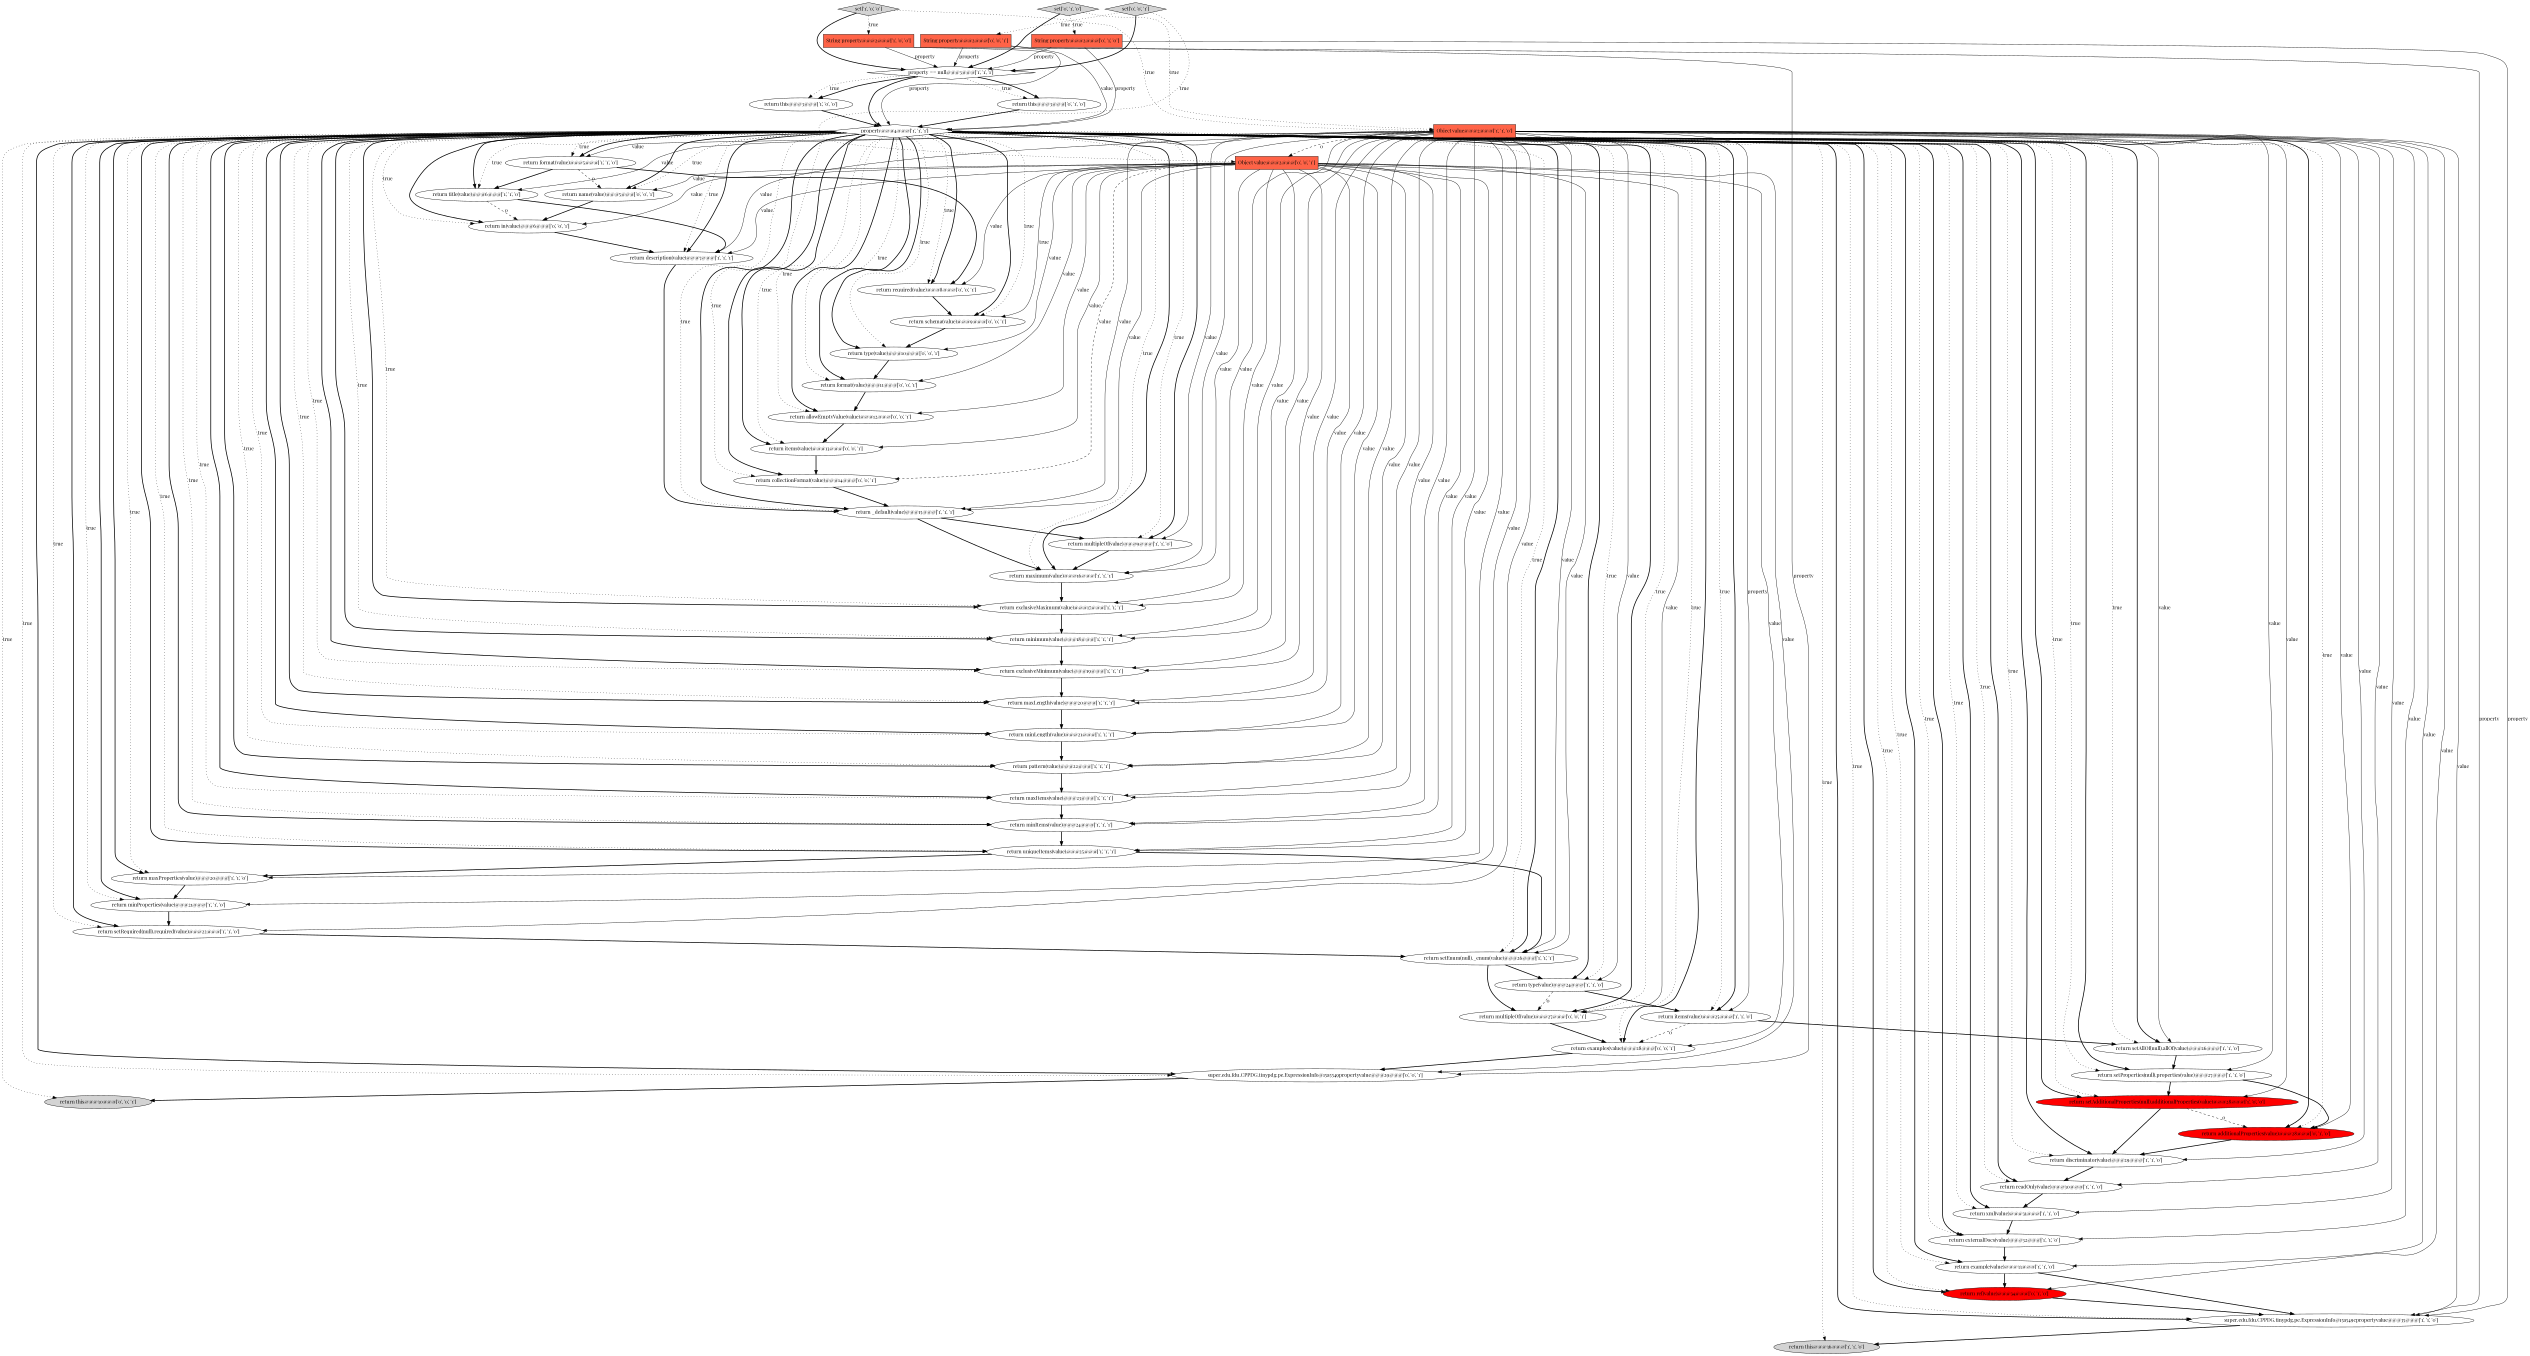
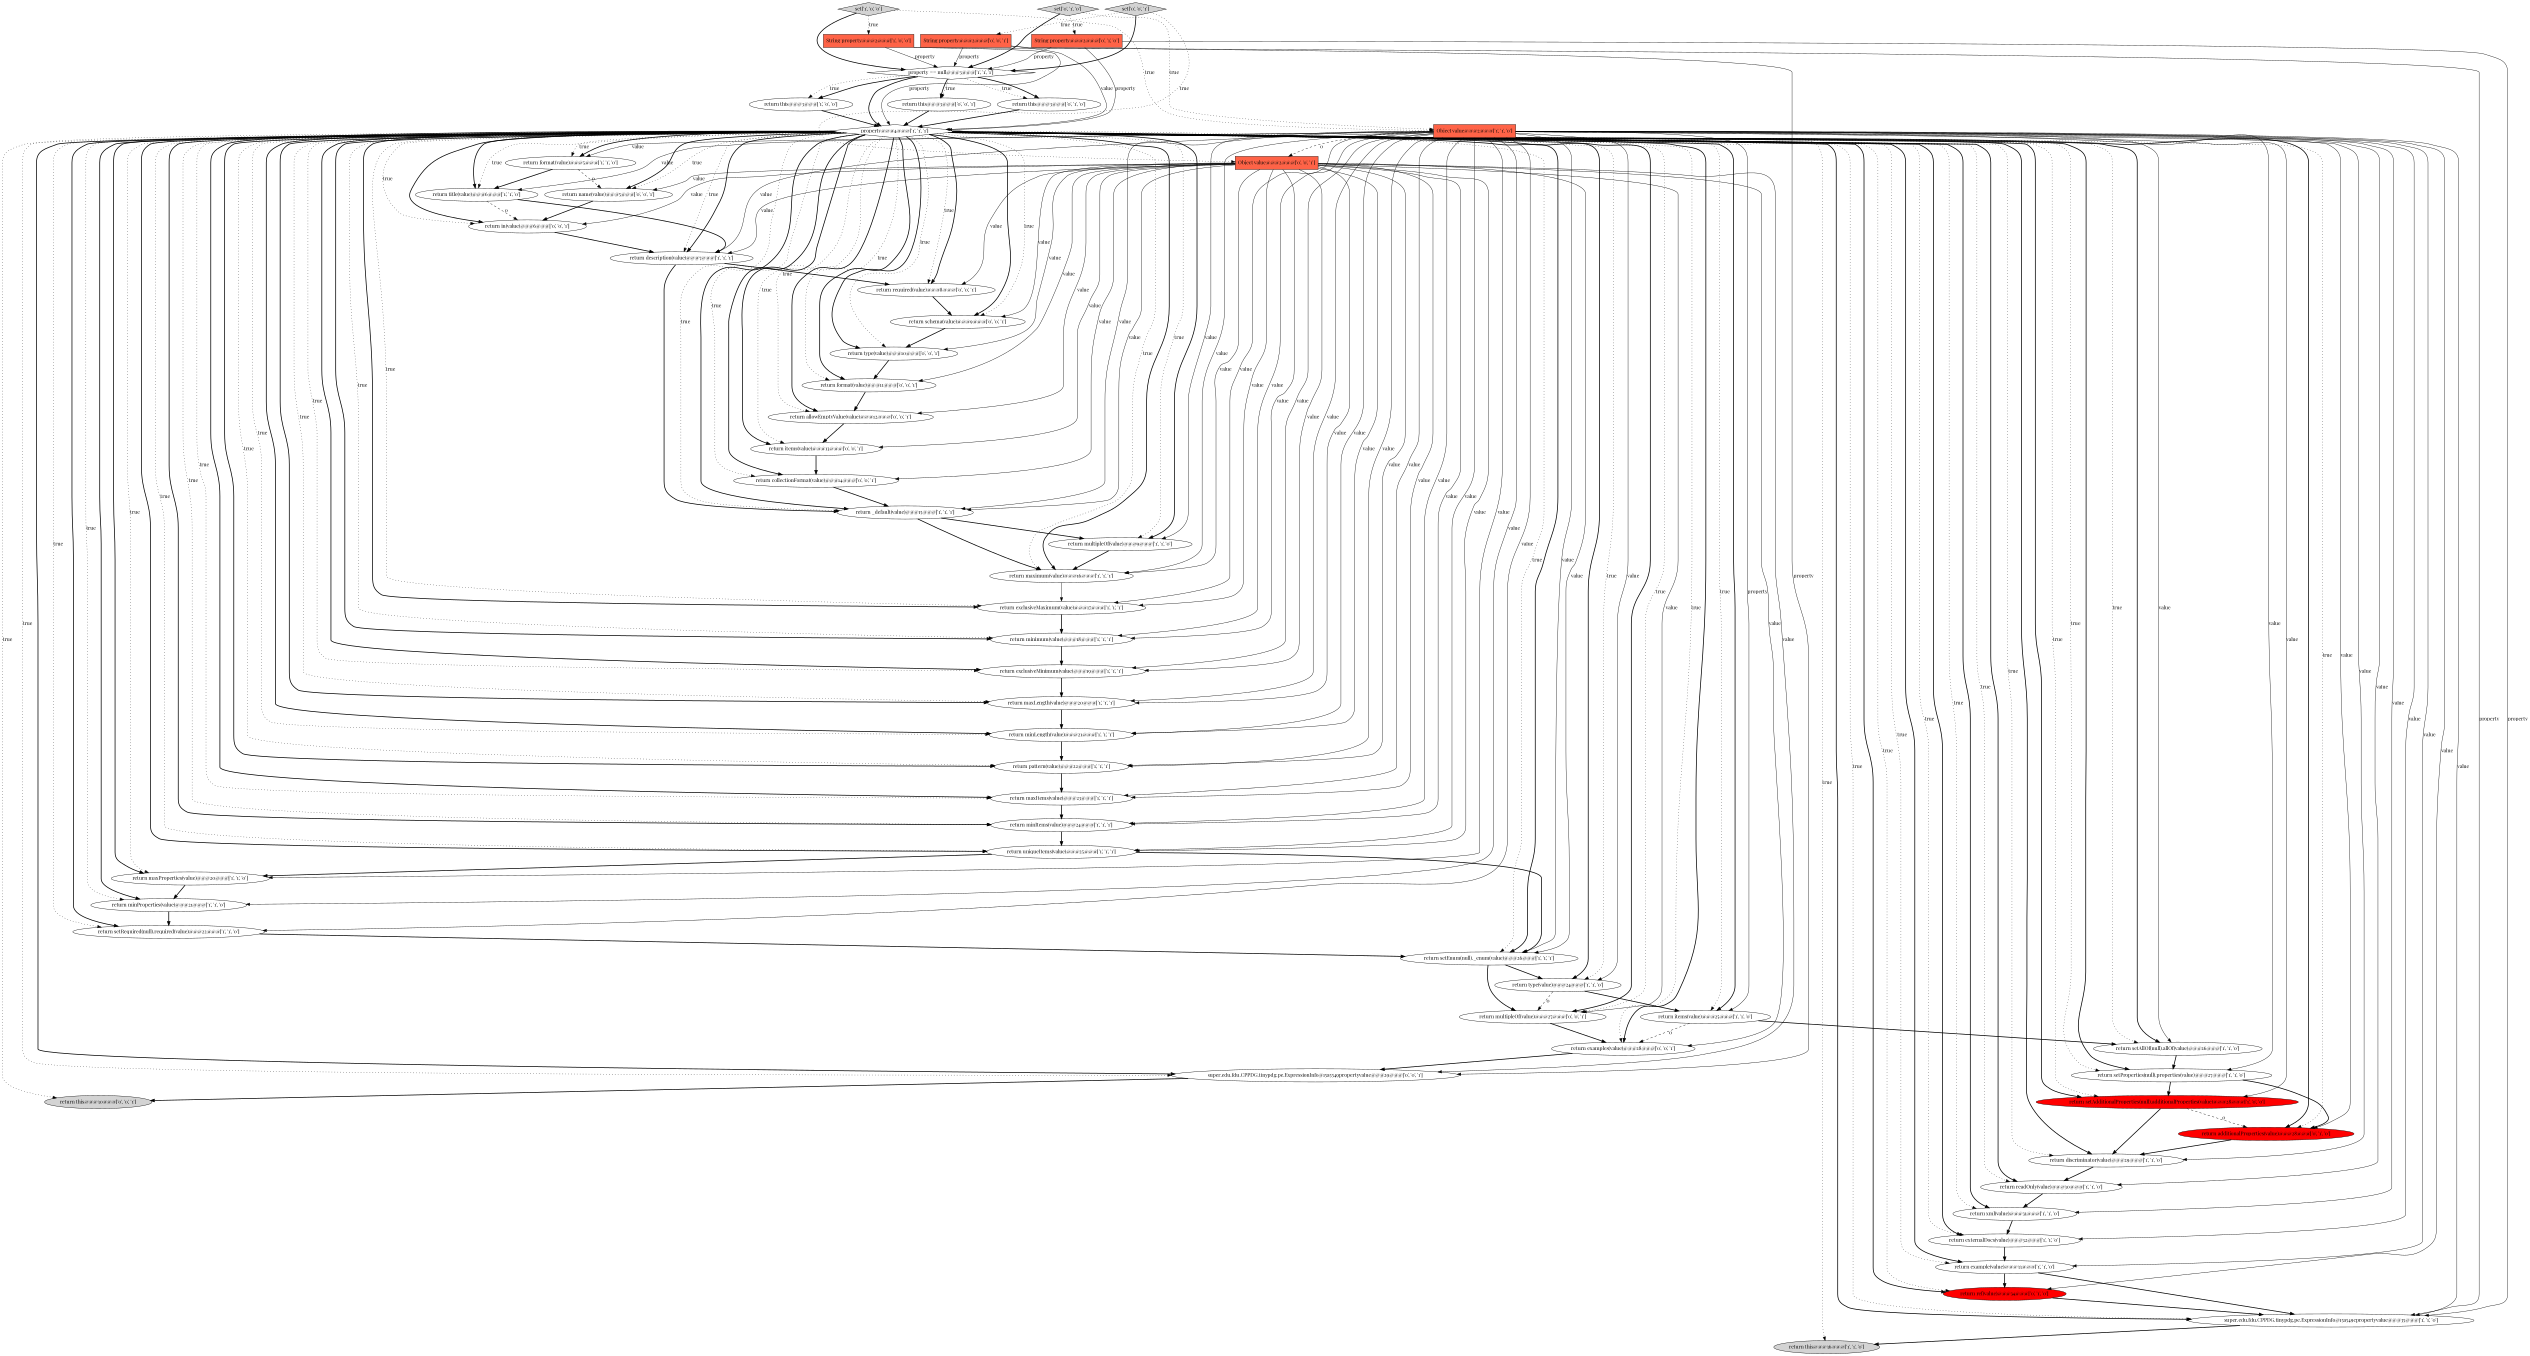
node "return this@@@3@@@['0', '0', '1']": added
edge "return format(value)@@@5@@@['1', '1', '0']" -> "return required(value)@@@8@@@['0', '0', '1']": now "return description(value)@@@7@@@['1', '1', '1']" -> "return required(value)@@@8@@@['0', '0', '1']"
edge "Object value@@@2@@@['0', '0', '1']" -> "return schema(value)@@@9@@@['0', '0', '1']": label "true" -> "value"
edge "Object value@@@2@@@['0', '0', '1']" -> "return collectionFormat(value)@@@14@@@['0', '0', '1']": style dashed -> solid
edge "return maximum(value)@@@16@@@['1', '1', '1']" -> "return exclusiveMaximum(value)@@@17@@@['1', '1', '1']": style bold -> solid
